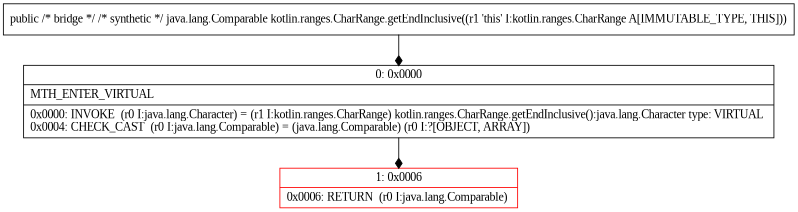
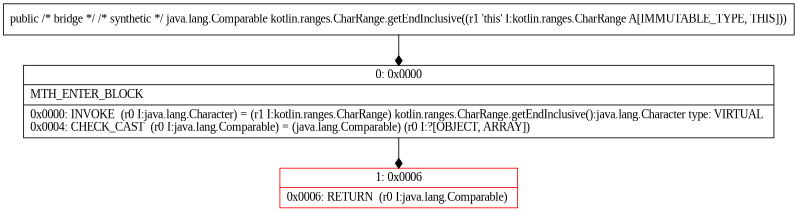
node "0: 0x0000": text "MTH_ENTER_VIRTUAL" -> "MTH_ENTER_BLOCK"
